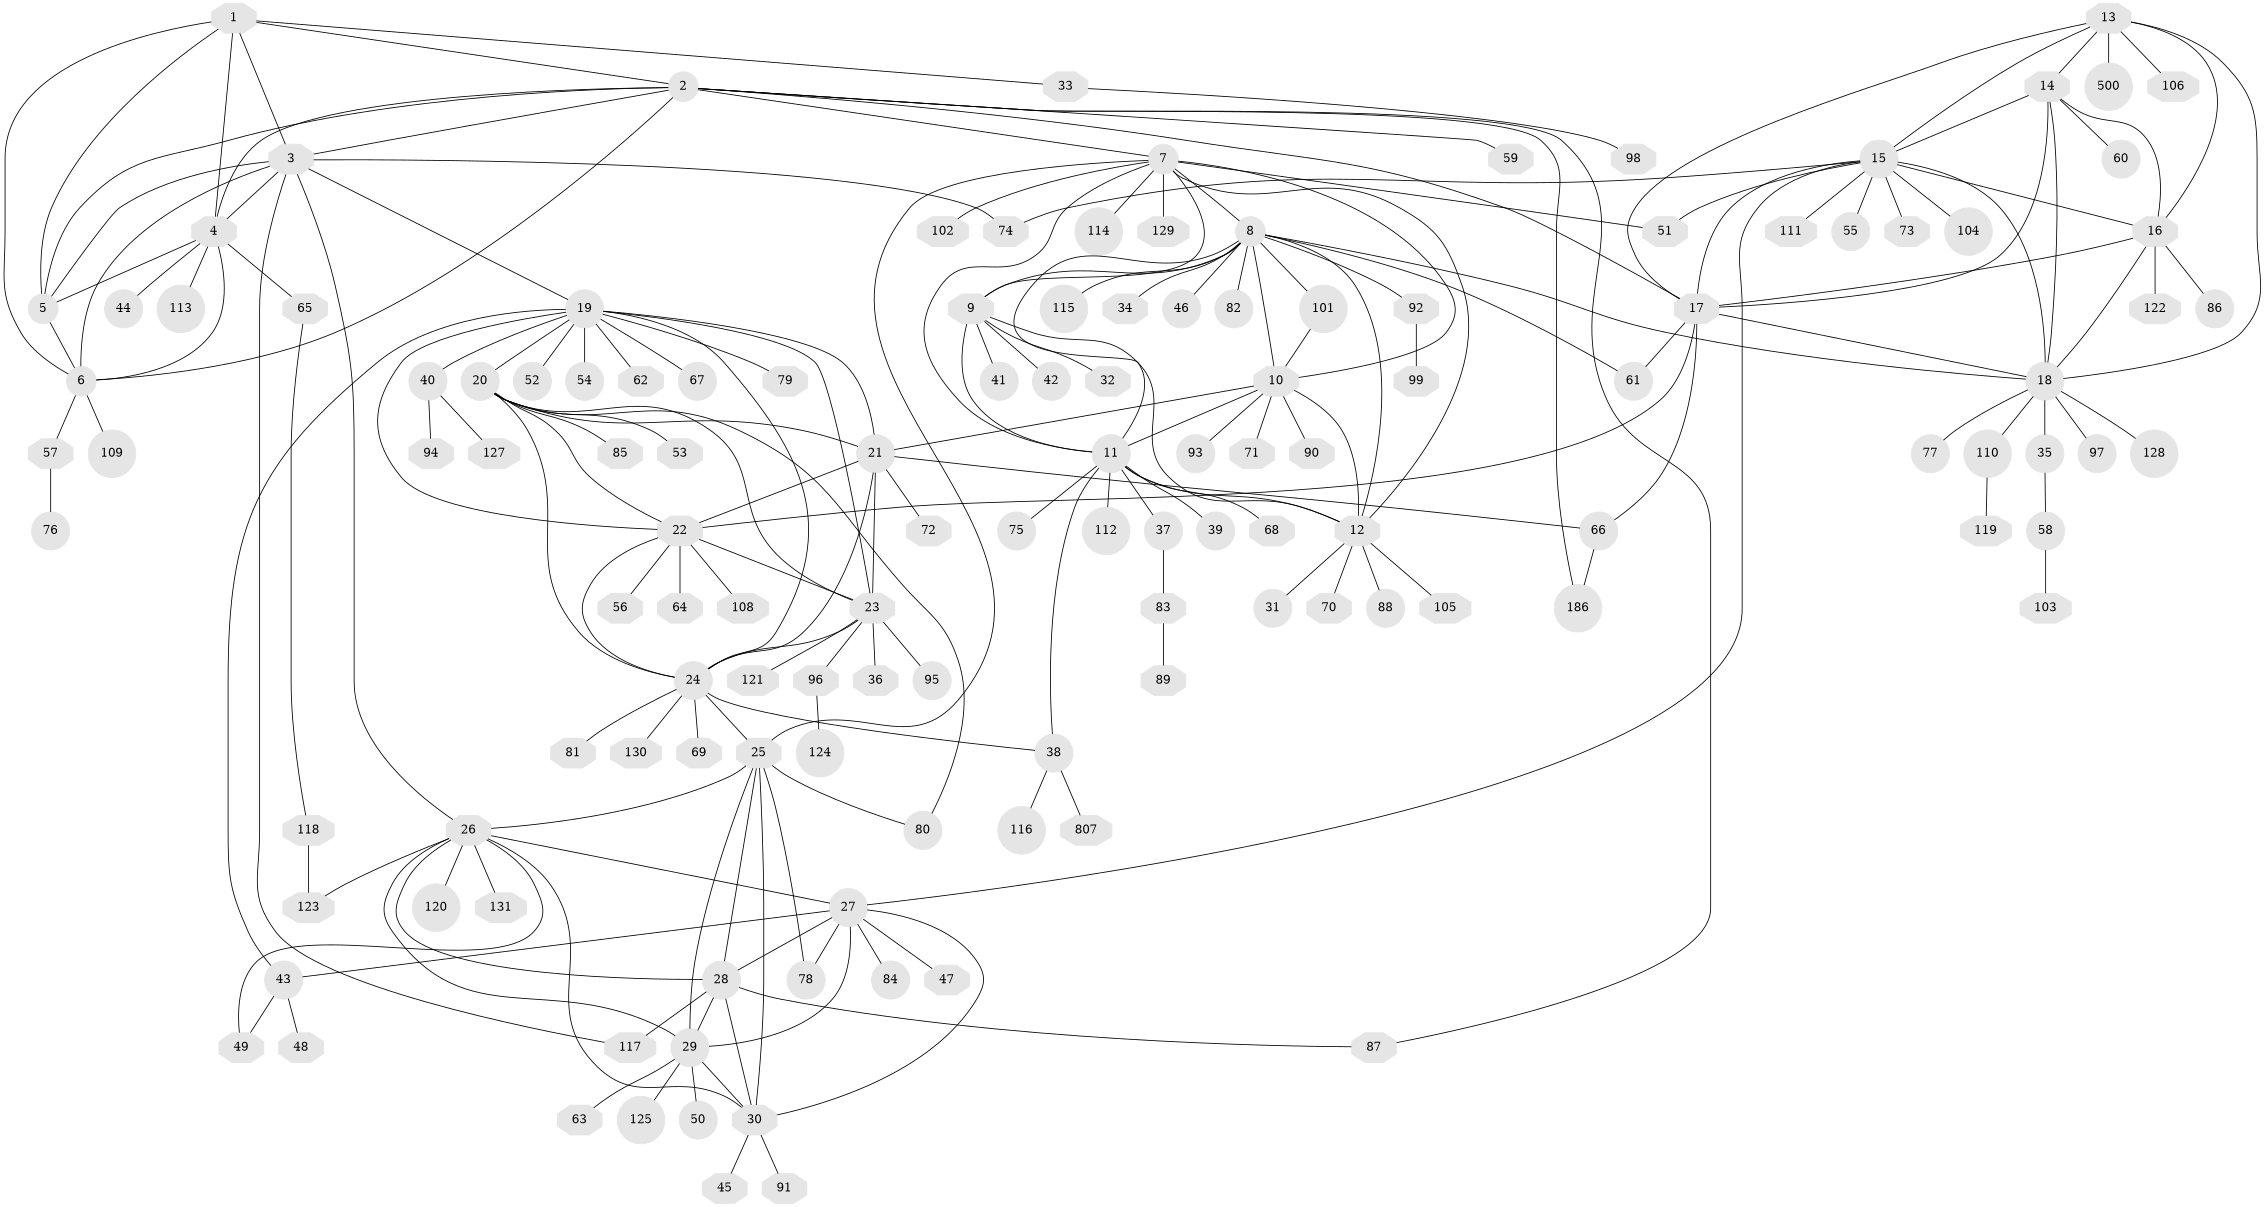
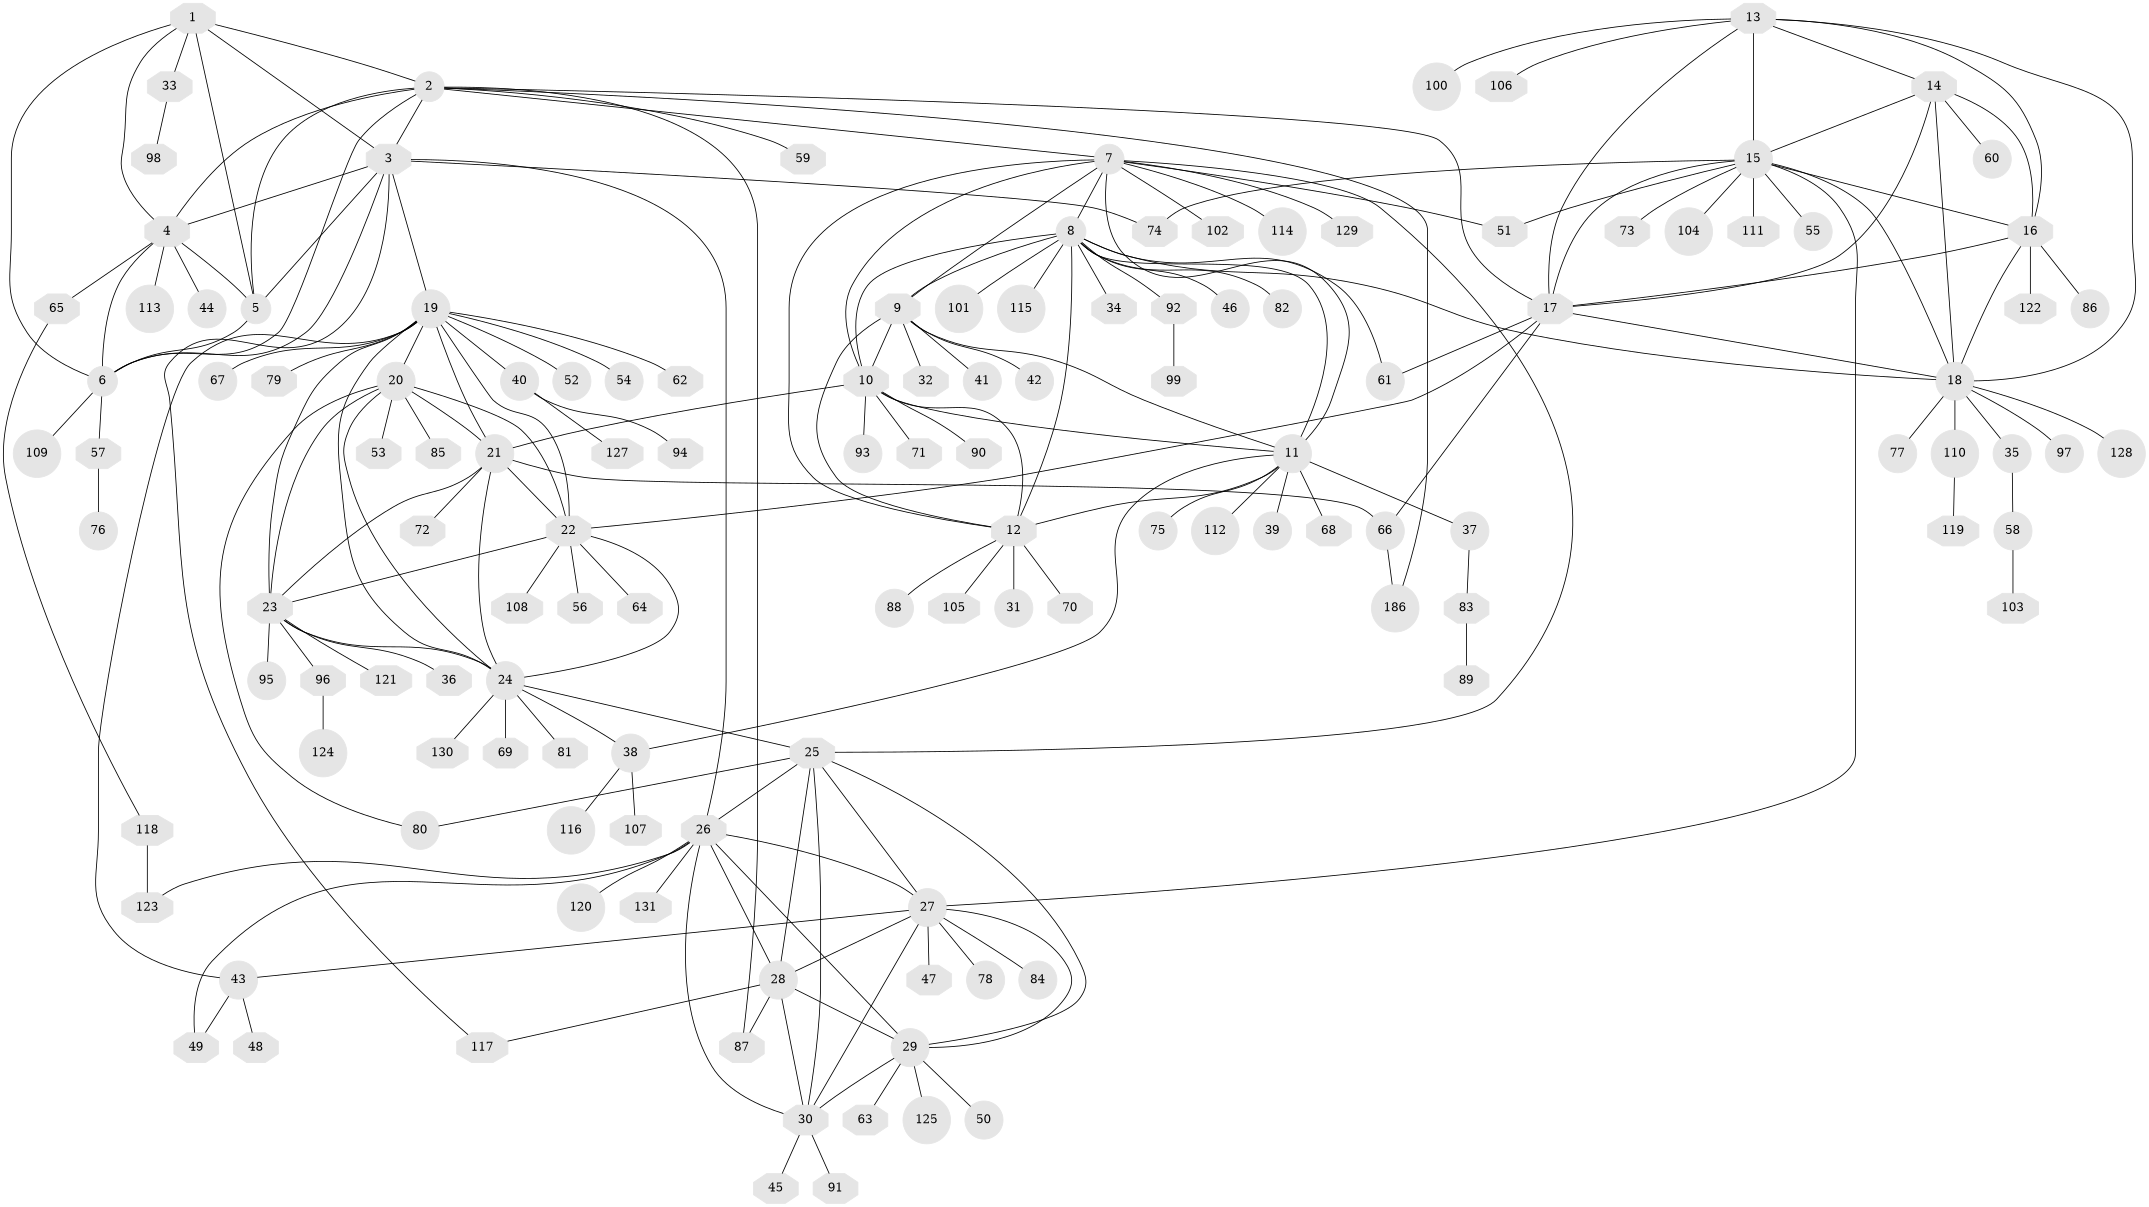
node "500": label "500" -> "100"
edge "101" -- "10": now "9" -- "10"
node "807": label "807" -> "107"
edge "25" -- "78": now "25" -- "27"
